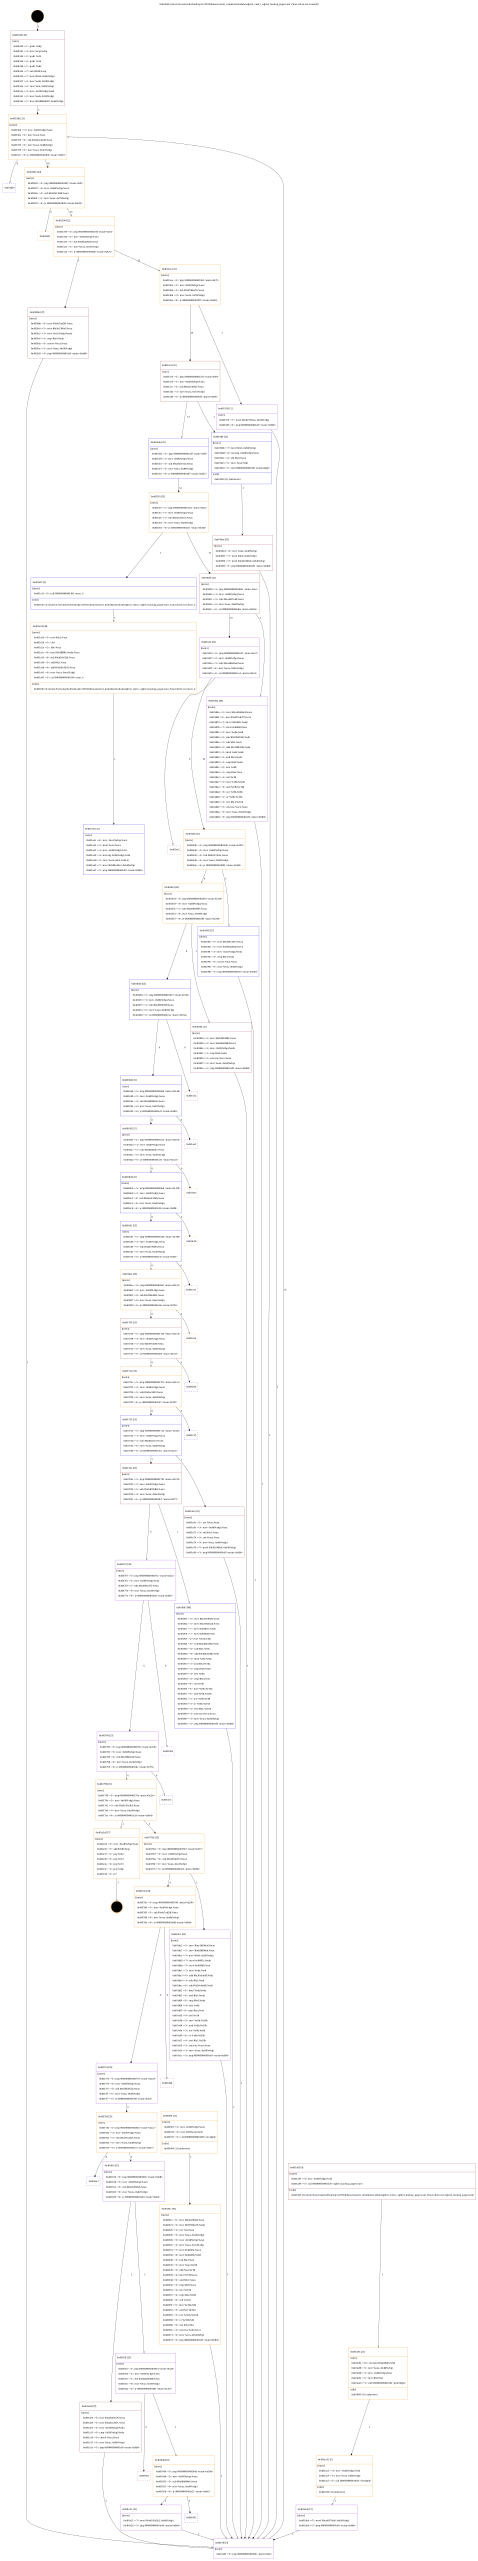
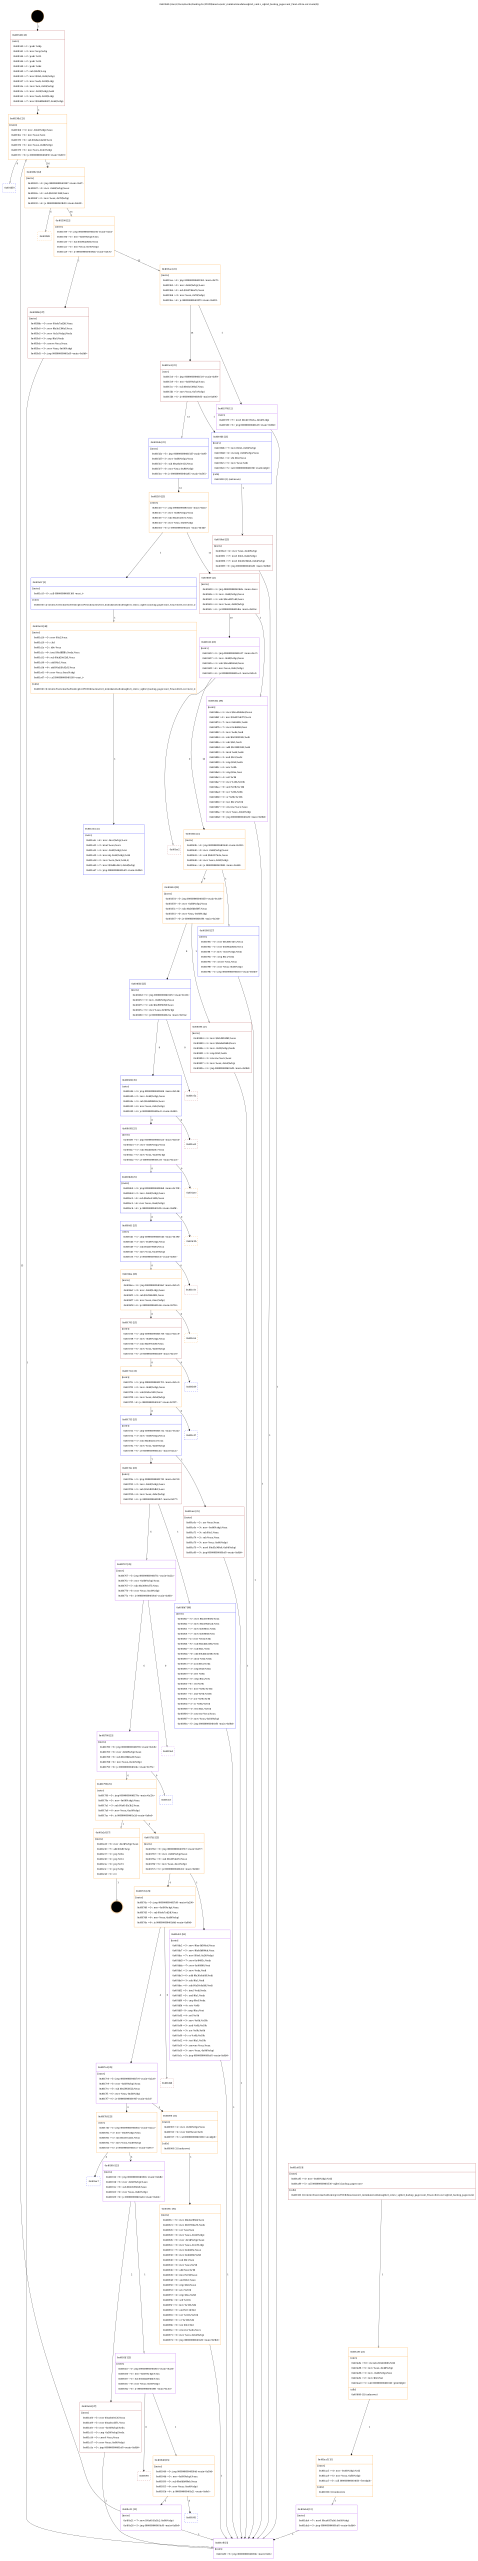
edge "0x401ef0 [5]" -> "0x40156b [23]": now "0x401e21 [12]" -> "0x40156b [23]"
edge "0x4017e4 [25]" -> "0x40190f [13]": added, label "1"
